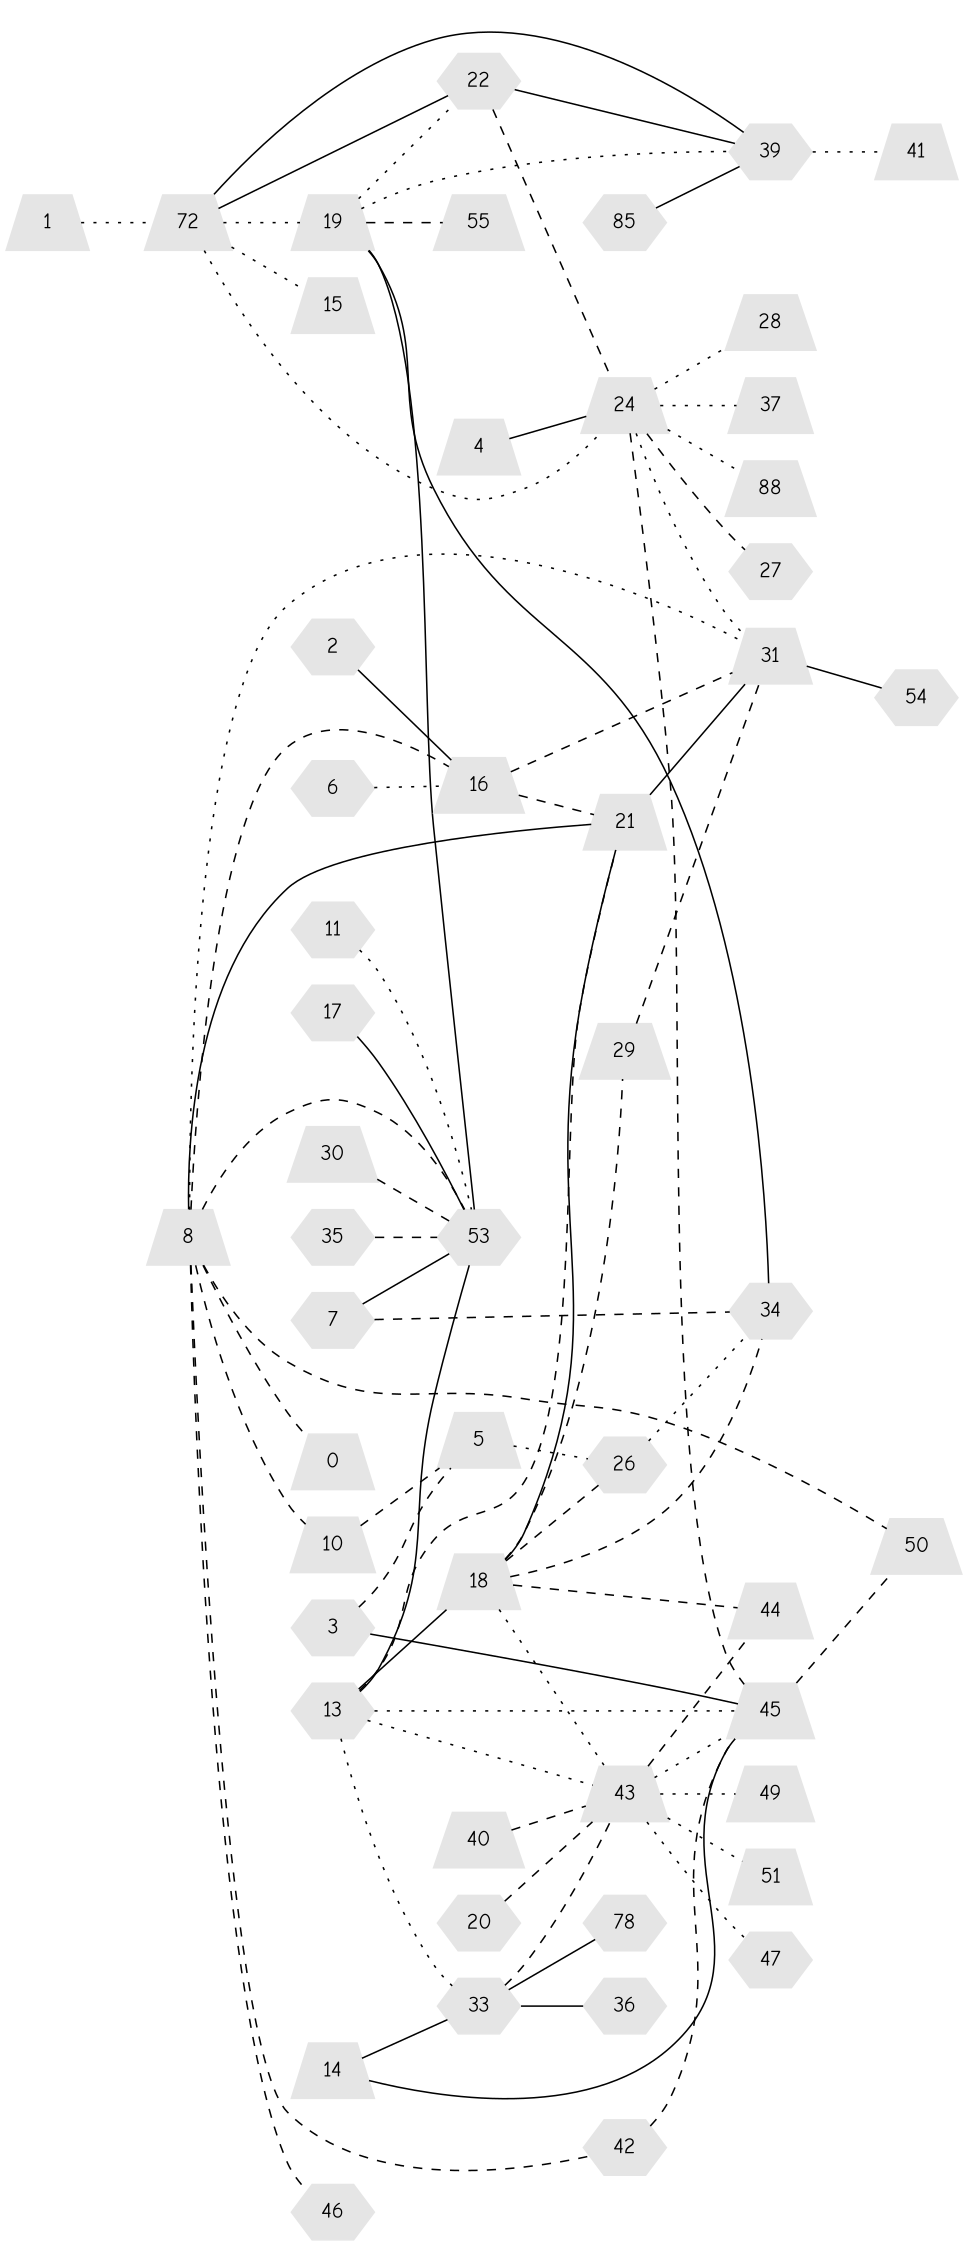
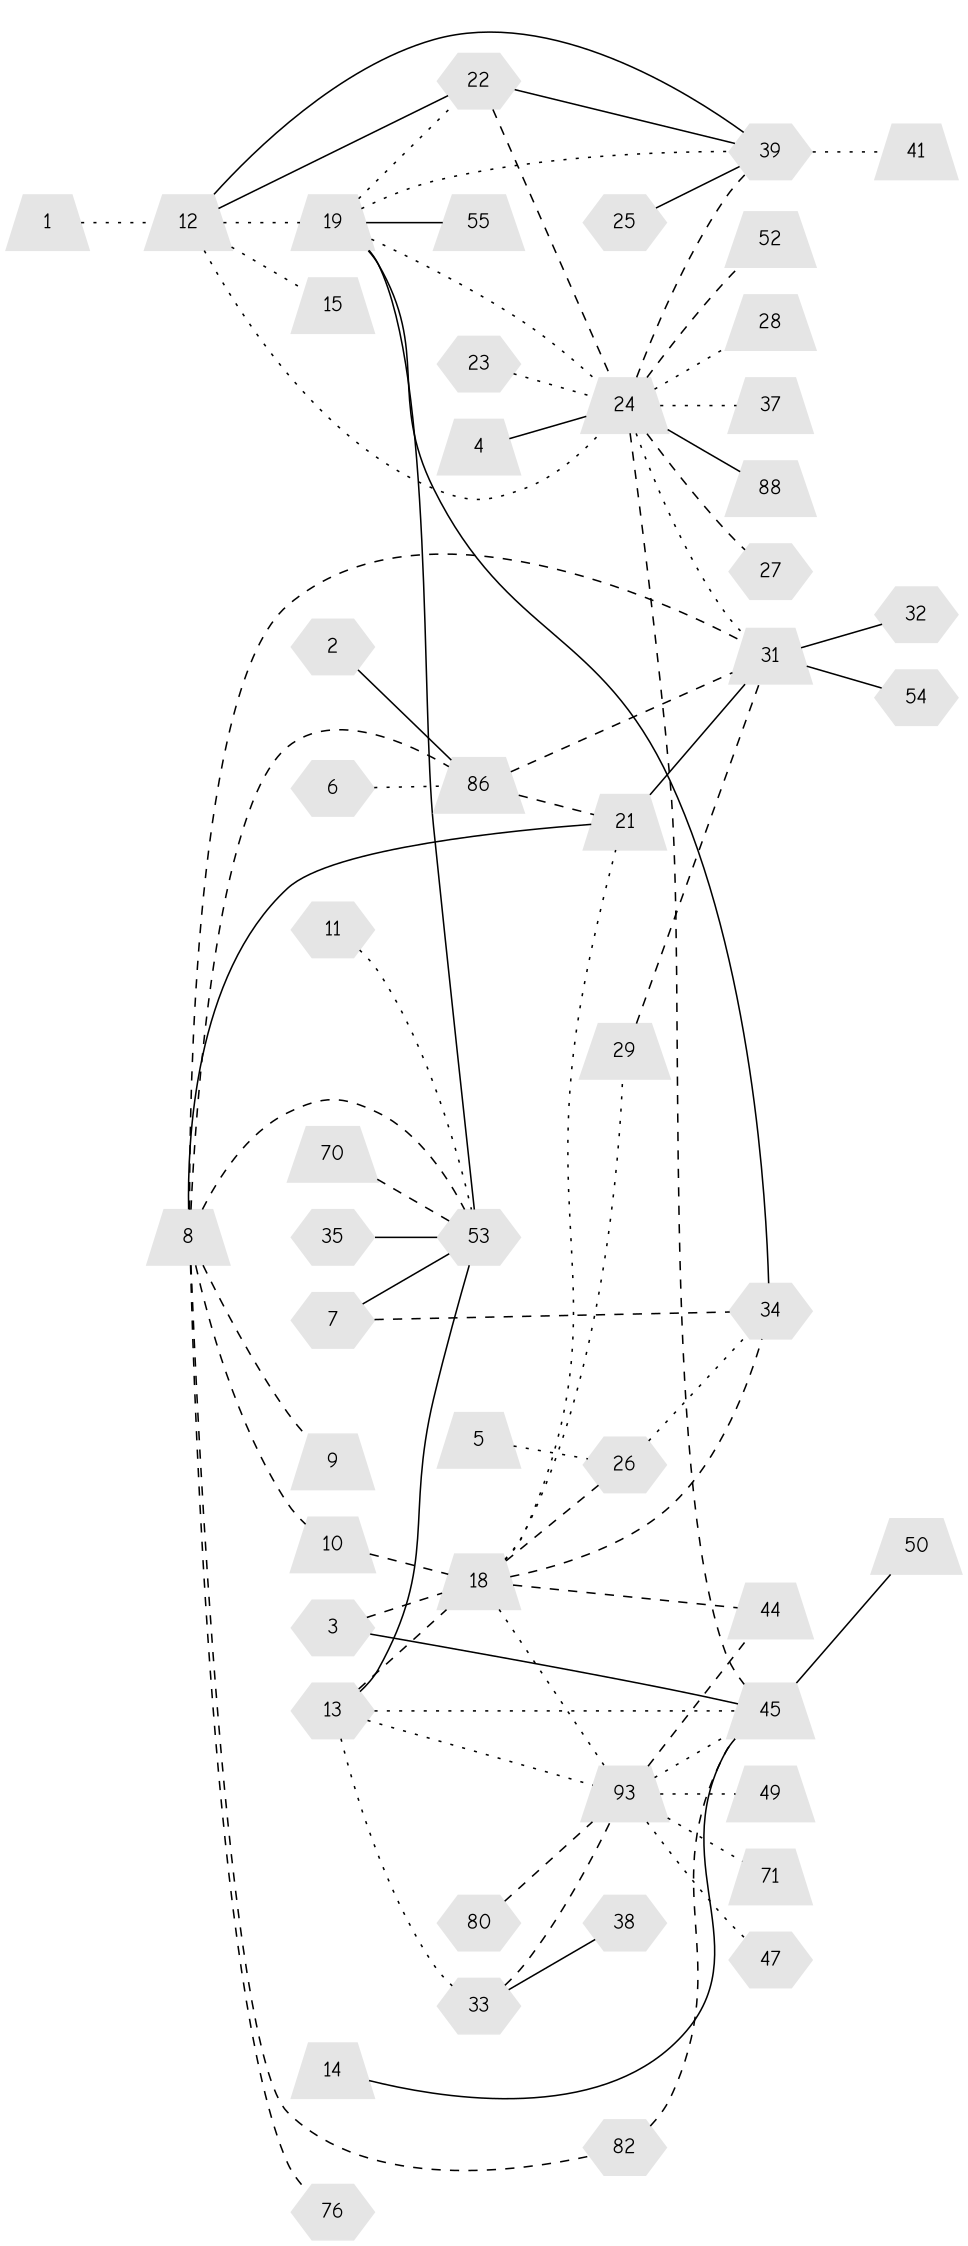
node "72": label "72" -> "12"
edge "19" -- "55": style dashed -> solid
node "85": label "85" -> "25"
node "52": added
edge "39" -- "24": added
edge "19" -- "24": added
node "23": added
edge "24" -- "88": style dotted -> solid
node "32": added
edge "31" -- "8": style dotted -> dashed
node "16": label "16" -> "86"
node "17": removed
node "30": label "30" -> "70"
edge "35" -- "53": style dashed -> solid
edge "21" -- "18": style solid -> dotted
edge "29" -- "18": style dashed -> dotted
edge "21" -- "13": removed
edge "8" -- "50": removed
node "0": label "0" -> "9"
edge "5" -- "10": now "18" -- "10"
edge "5" -- "3": now "18" -- "3"
edge "50" -- "45": style dashed -> solid
edge "18" -- "13": style solid -> dashed
node "43": label "43" -> "93"
node "40": removed
node "51": label "51" -> "71"
node "20": label "20" -> "80"
node "78": label "78" -> "38"
node "36": removed
edge "33" -- "14": removed
node "42": label "42" -> "82"
node "46": label "46" -> "76"
